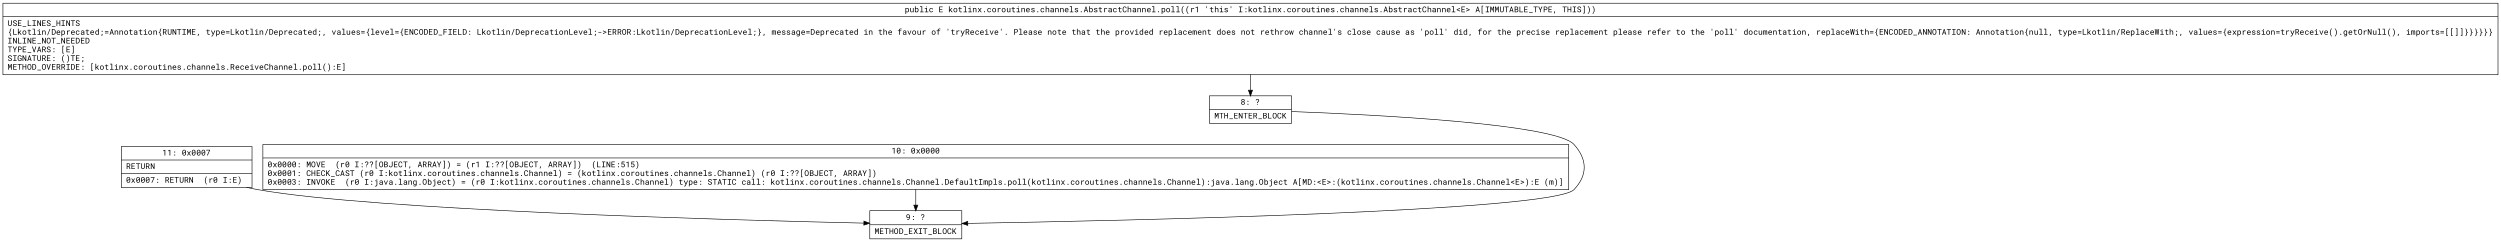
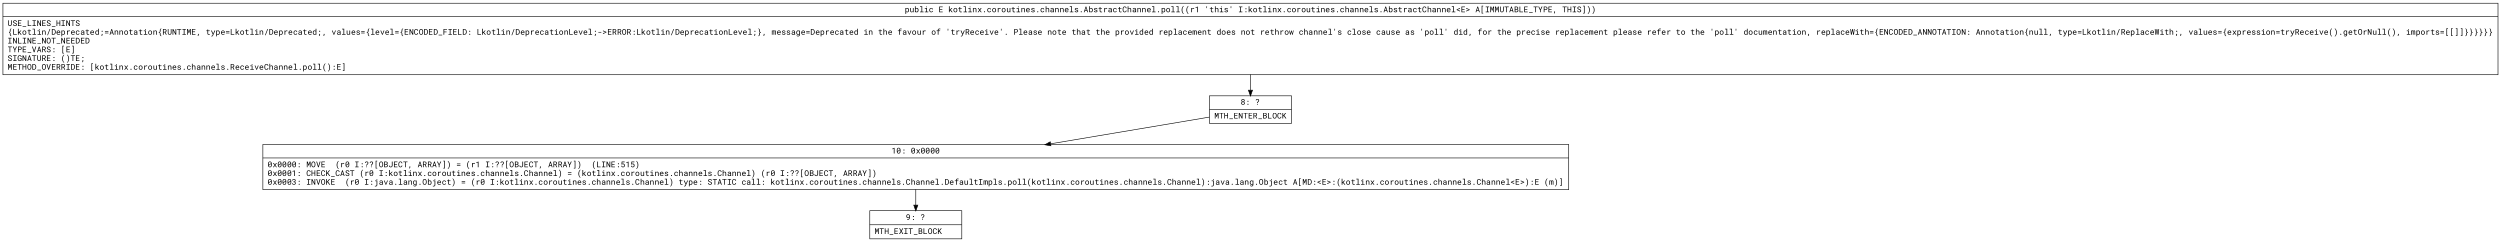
node "11: 0x0007": removed
edge "8: ?" -> "9: ?": now "8: ?" -> "10: 0x0000"
node "9: ?": text "METHOD_EXIT_BLOCK" -> "MTH_EXIT_BLOCK"
